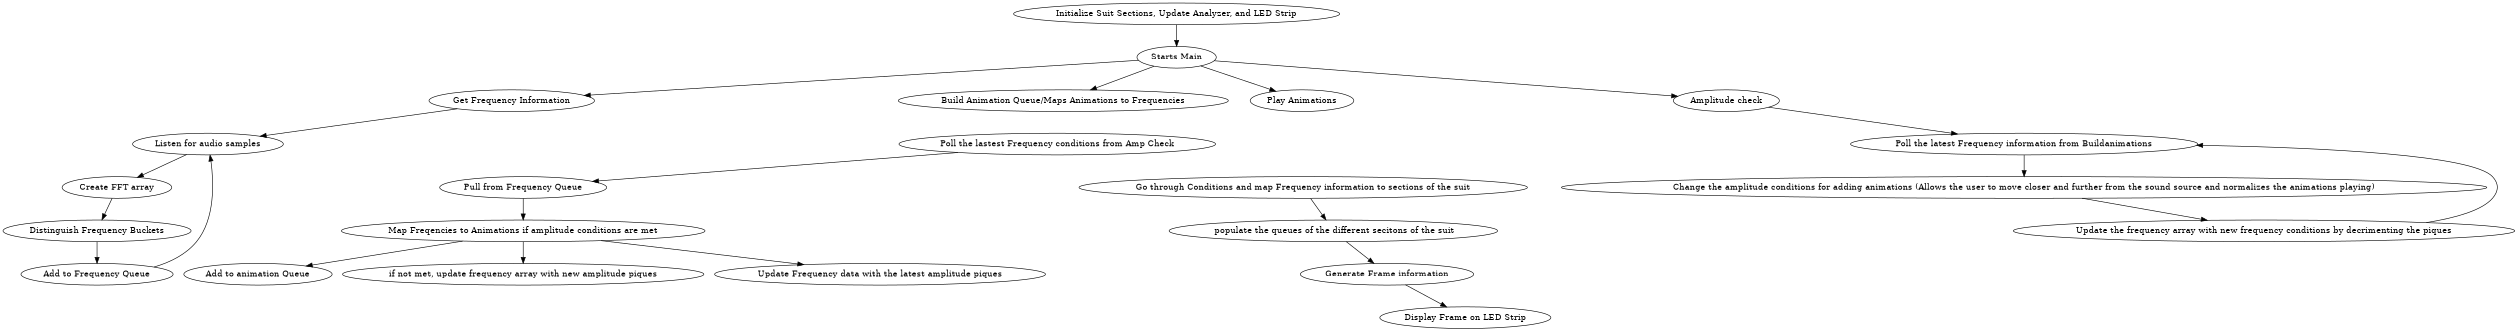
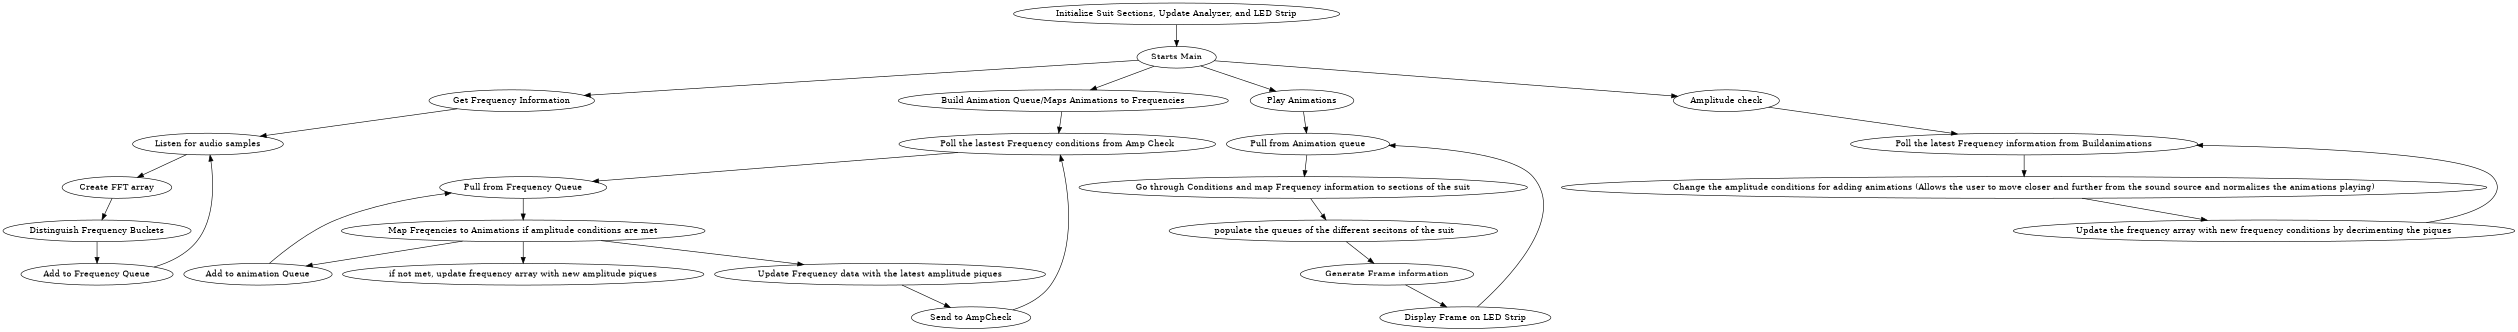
edge "Build Animation Queue/Maps Animations to Frequencies" -> "Poll the lastest Frequency conditions from Amp Check": added
node "Pull from Animation queue": added
edge "Add to animation Queue" -> "Pull from Frequency Queue": added
node "Send to AmpCheck": added
